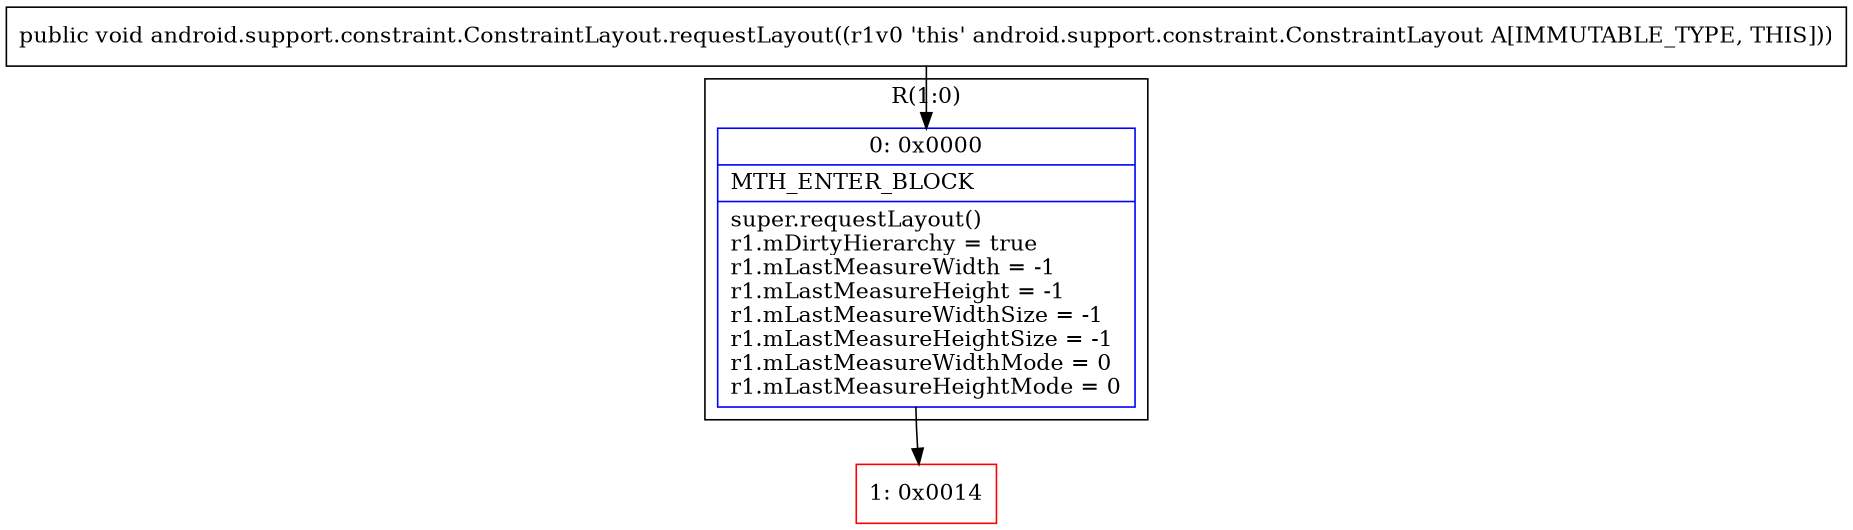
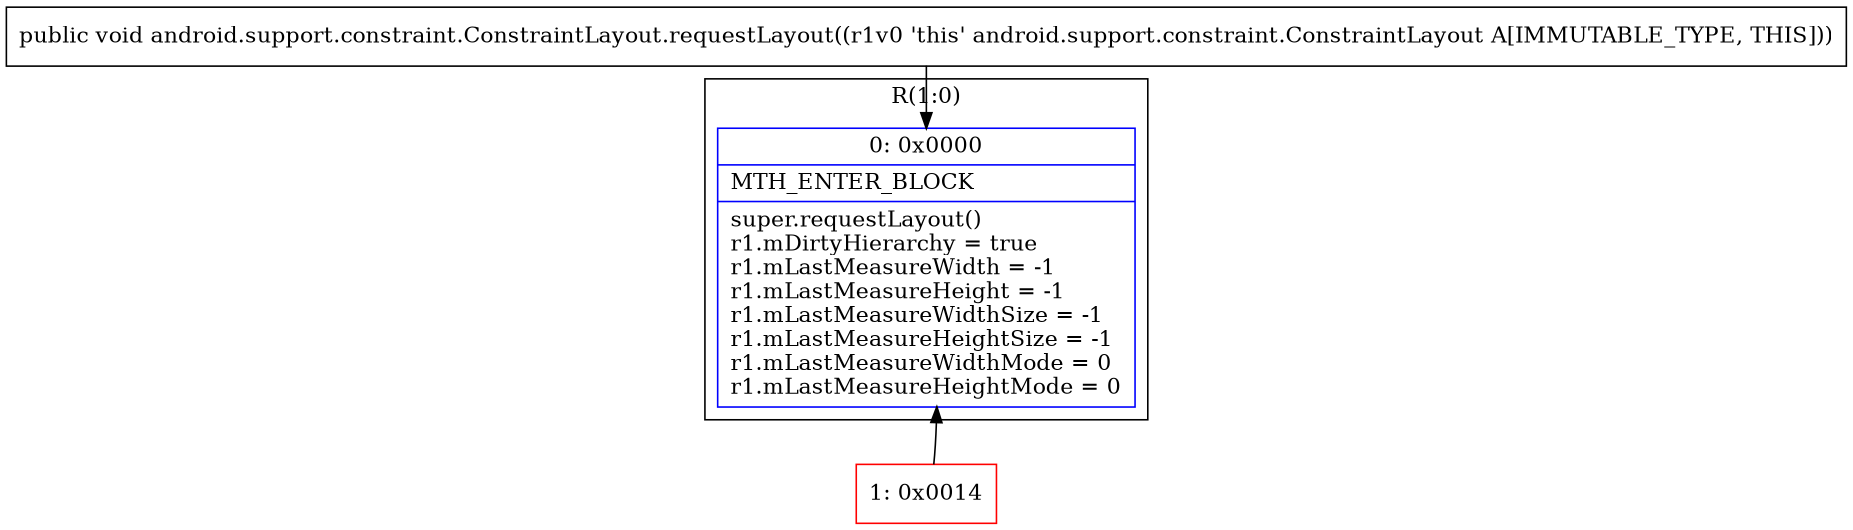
edge "0: 0x0000" -> "1: 0x0014": reversed
